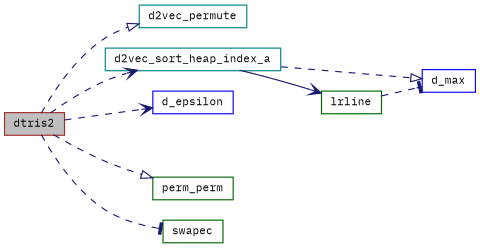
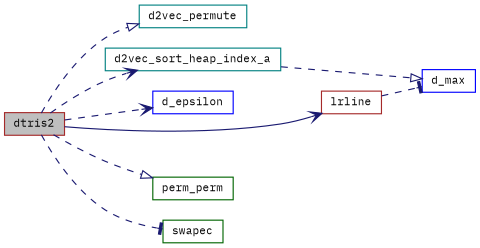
edge "d2vec_sort_heap_index_a" -> "lrline": now "dtris2" -> "lrline"
node "lrline": color darkgreen -> brown
